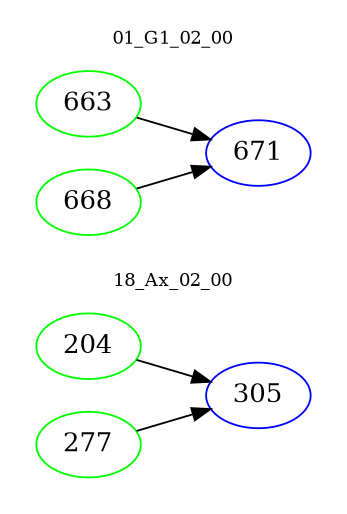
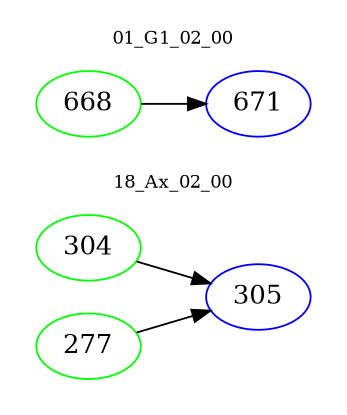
node "663": removed
node "204": label "204" -> "304"
